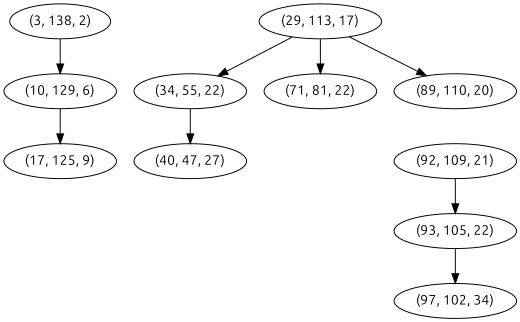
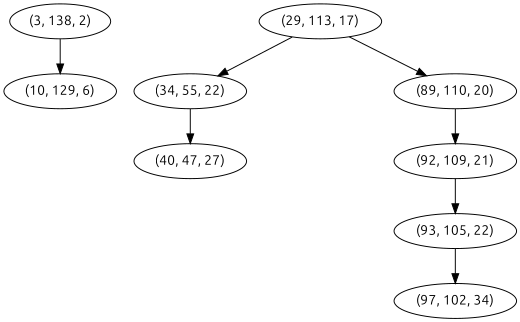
node "(71, 81, 22)": removed
edge "(89, 110, 20)" -> "(92, 109, 21)": added
node "(17, 125, 9)": removed
